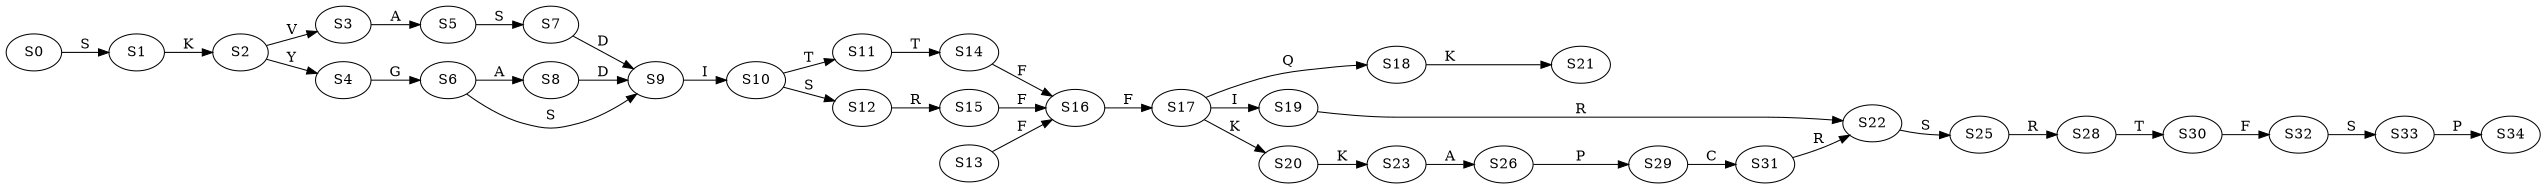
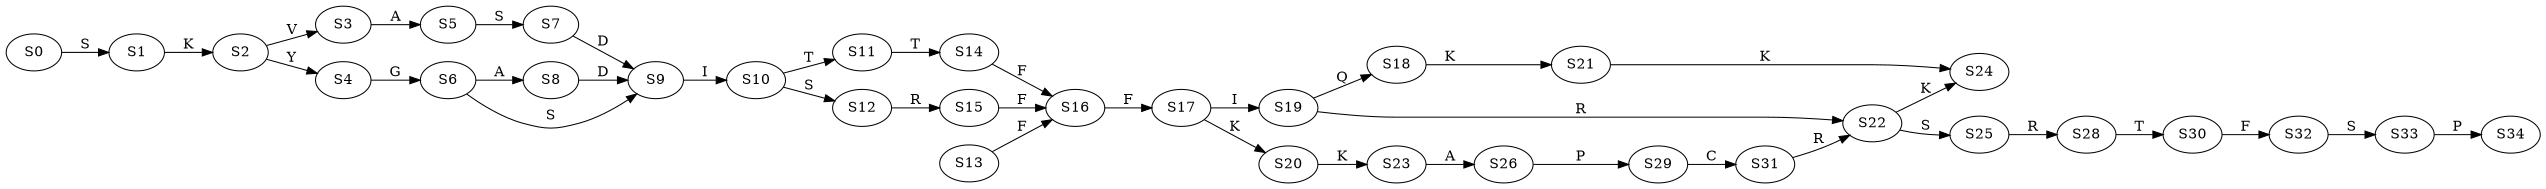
node "S24": added
edge "S17" -> "S18": now "S19" -> "S18"
